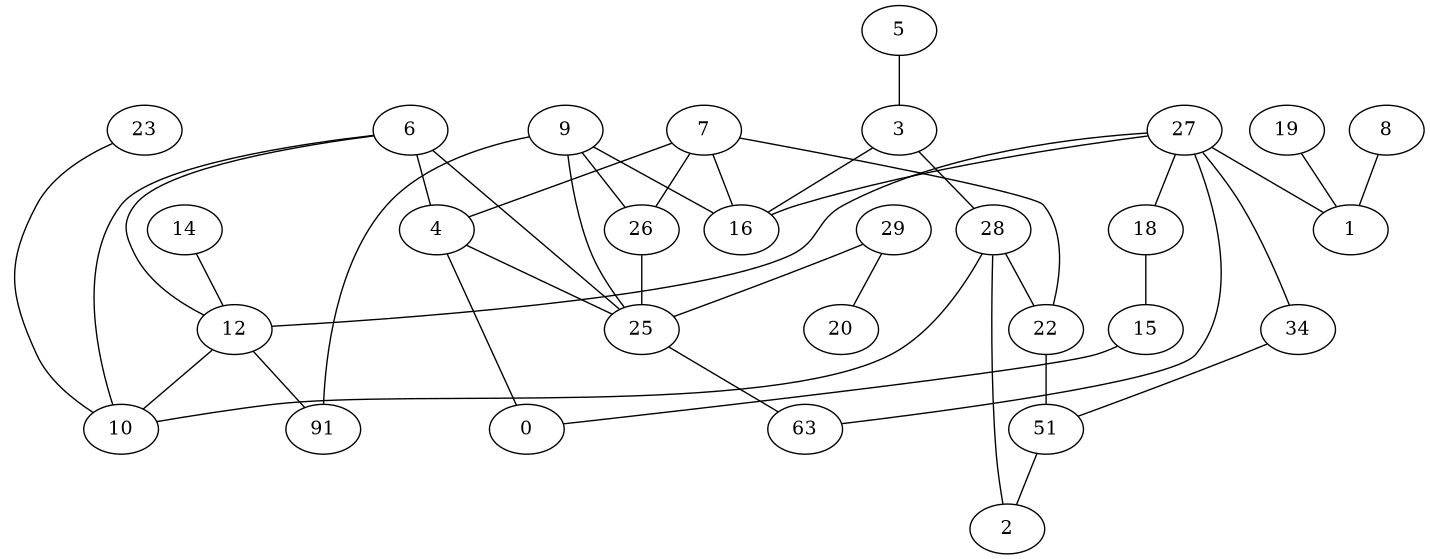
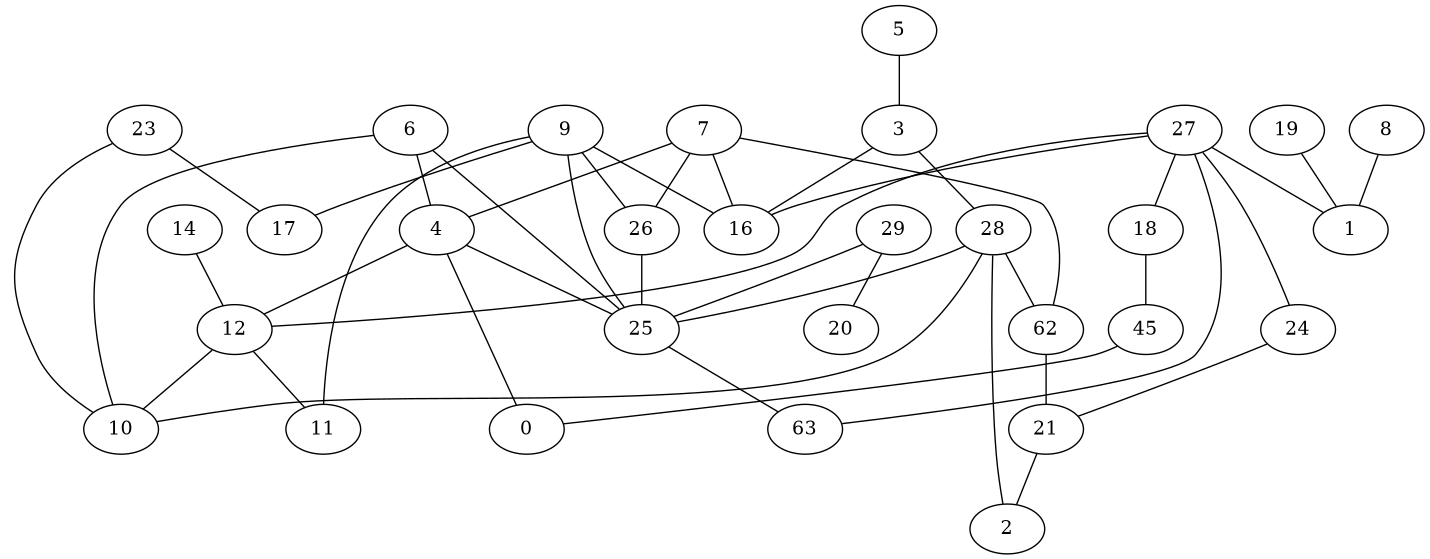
edge "6" -- "12": now "4" -- "12"
node "17": added
edge "28" -- "25": added
node "22": label "22" -> "62"
node "15": label "15" -> "45"
node "34": label "34" -> "24"
node "91": label "91" -> "11"
node "51": label "51" -> "21"
